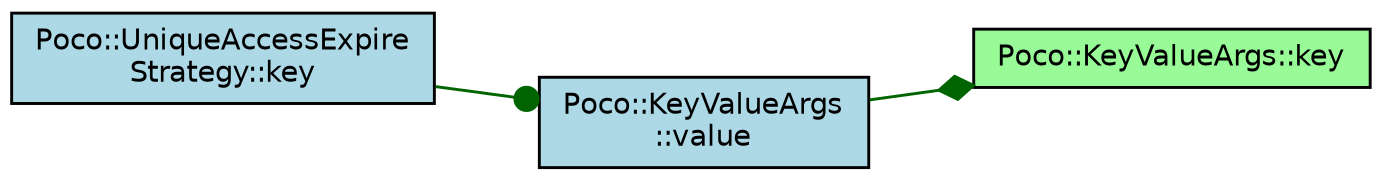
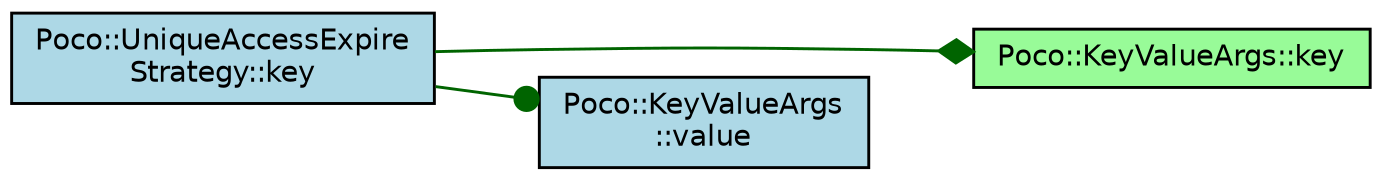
edge "Poco::KeyValueArgs ::value" -> "Poco::KeyValueArgs::key": now "Poco::UniqueAccessExpire Strategy::key" -> "Poco::KeyValueArgs::key"
